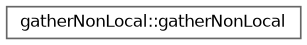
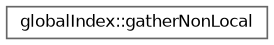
node "gatherNonLocal::gatherNonLocal": label "gatherNonLocal::gatherNonLocal" -> "globalIndex::gatherNonLocal"
